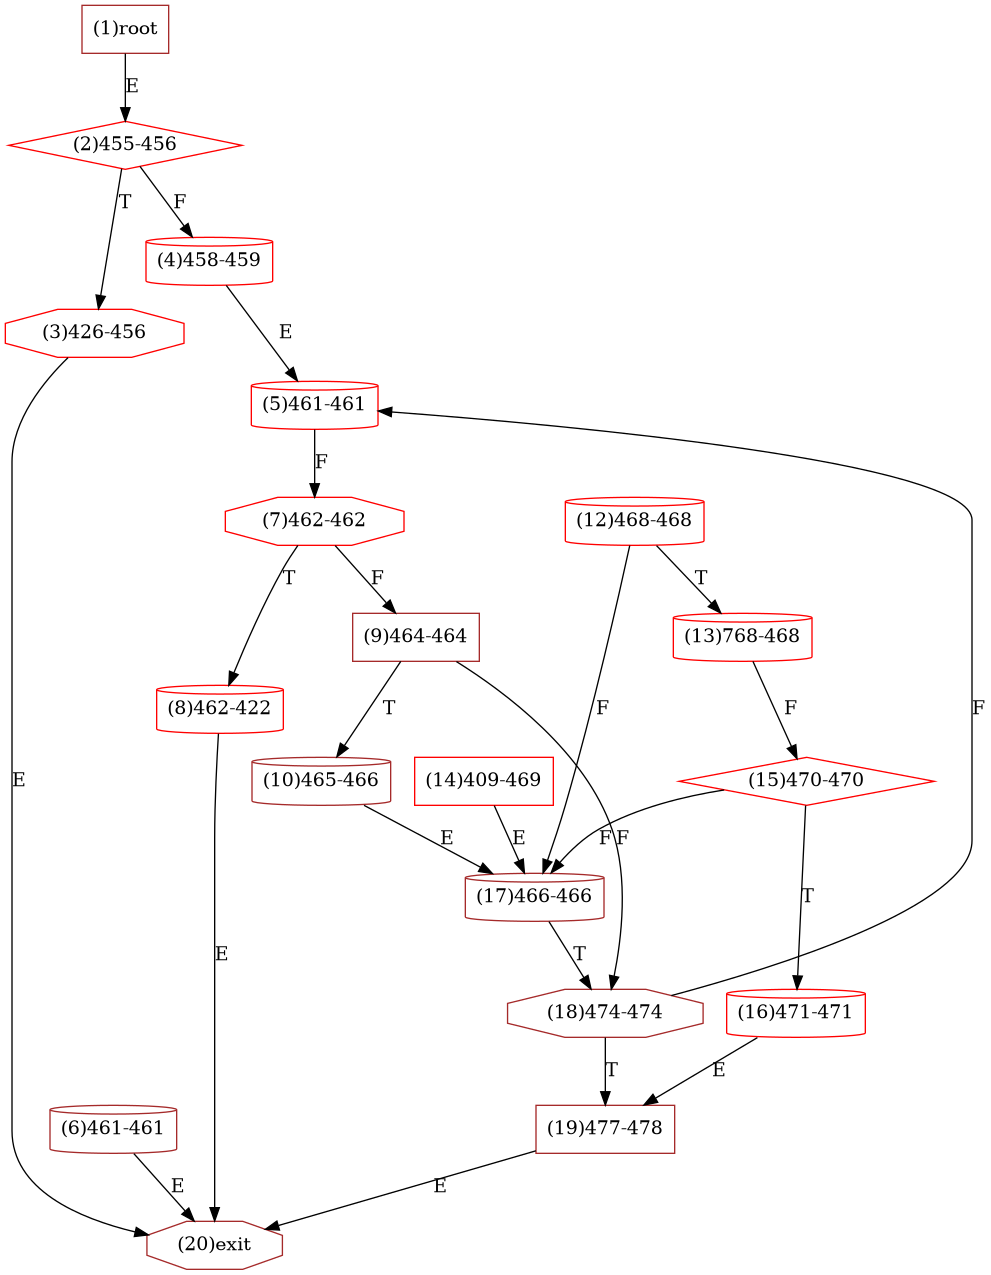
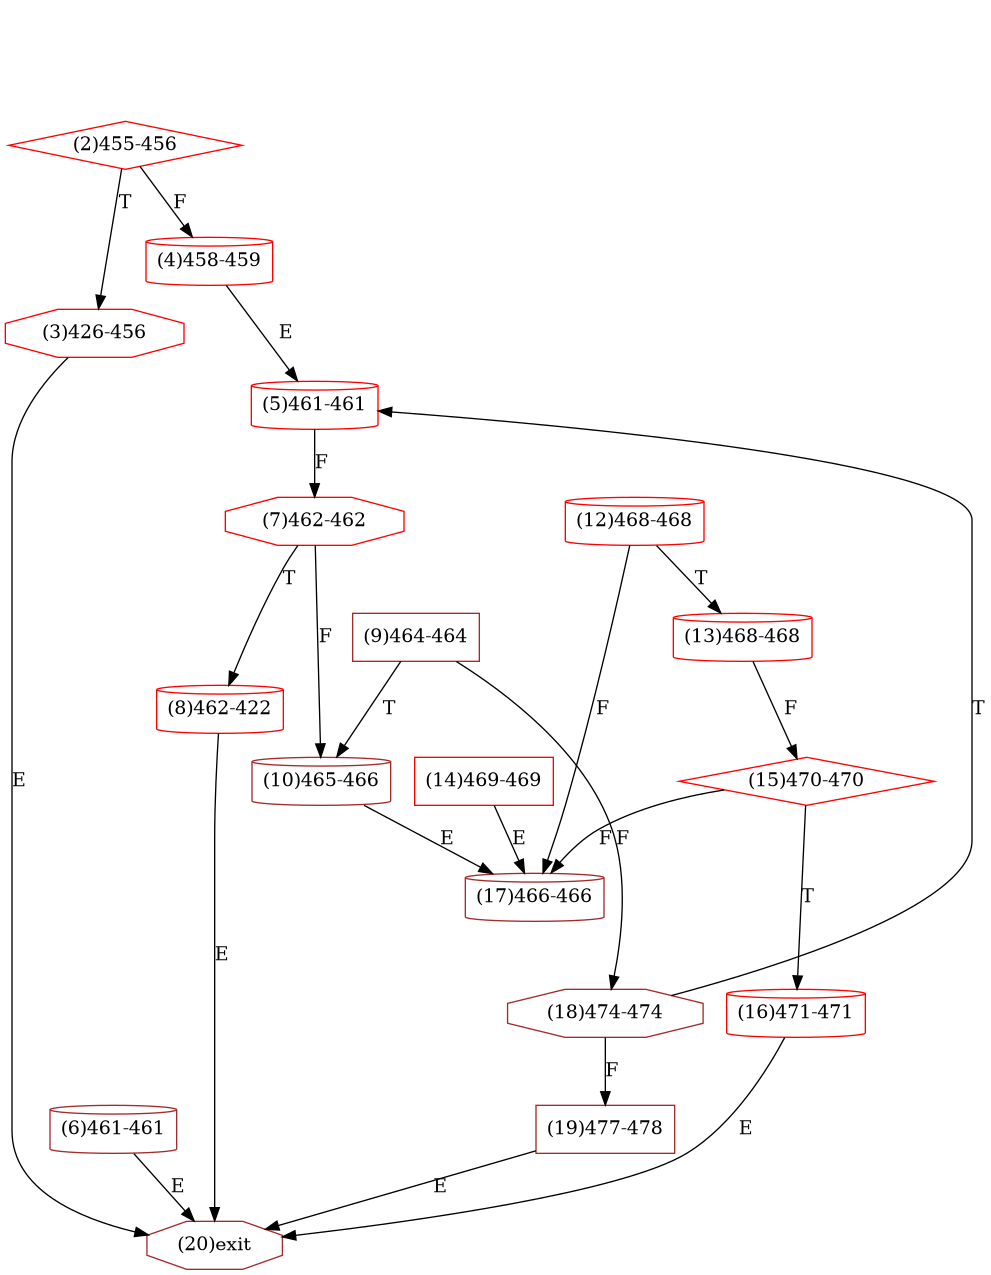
node "(1)root": removed
edge "(7)462-462" -> "(9)464-464": now "(7)462-462" -> "(10)465-466"
node "(13)768-468": label "(13)768-468" -> "(13)468-468"
edge "(18)474-474" -> "(5)461-461": label "F" -> "T"
node "(14)409-469": label "(14)409-469" -> "(14)469-469"
edge "(17)466-466" -> "(18)474-474": removed, label "T"
edge "(16)471-471" -> "(19)477-478": now "(16)471-471" -> "(20)exit"
edge "(18)474-474" -> "(19)477-478": label "T" -> "F"
